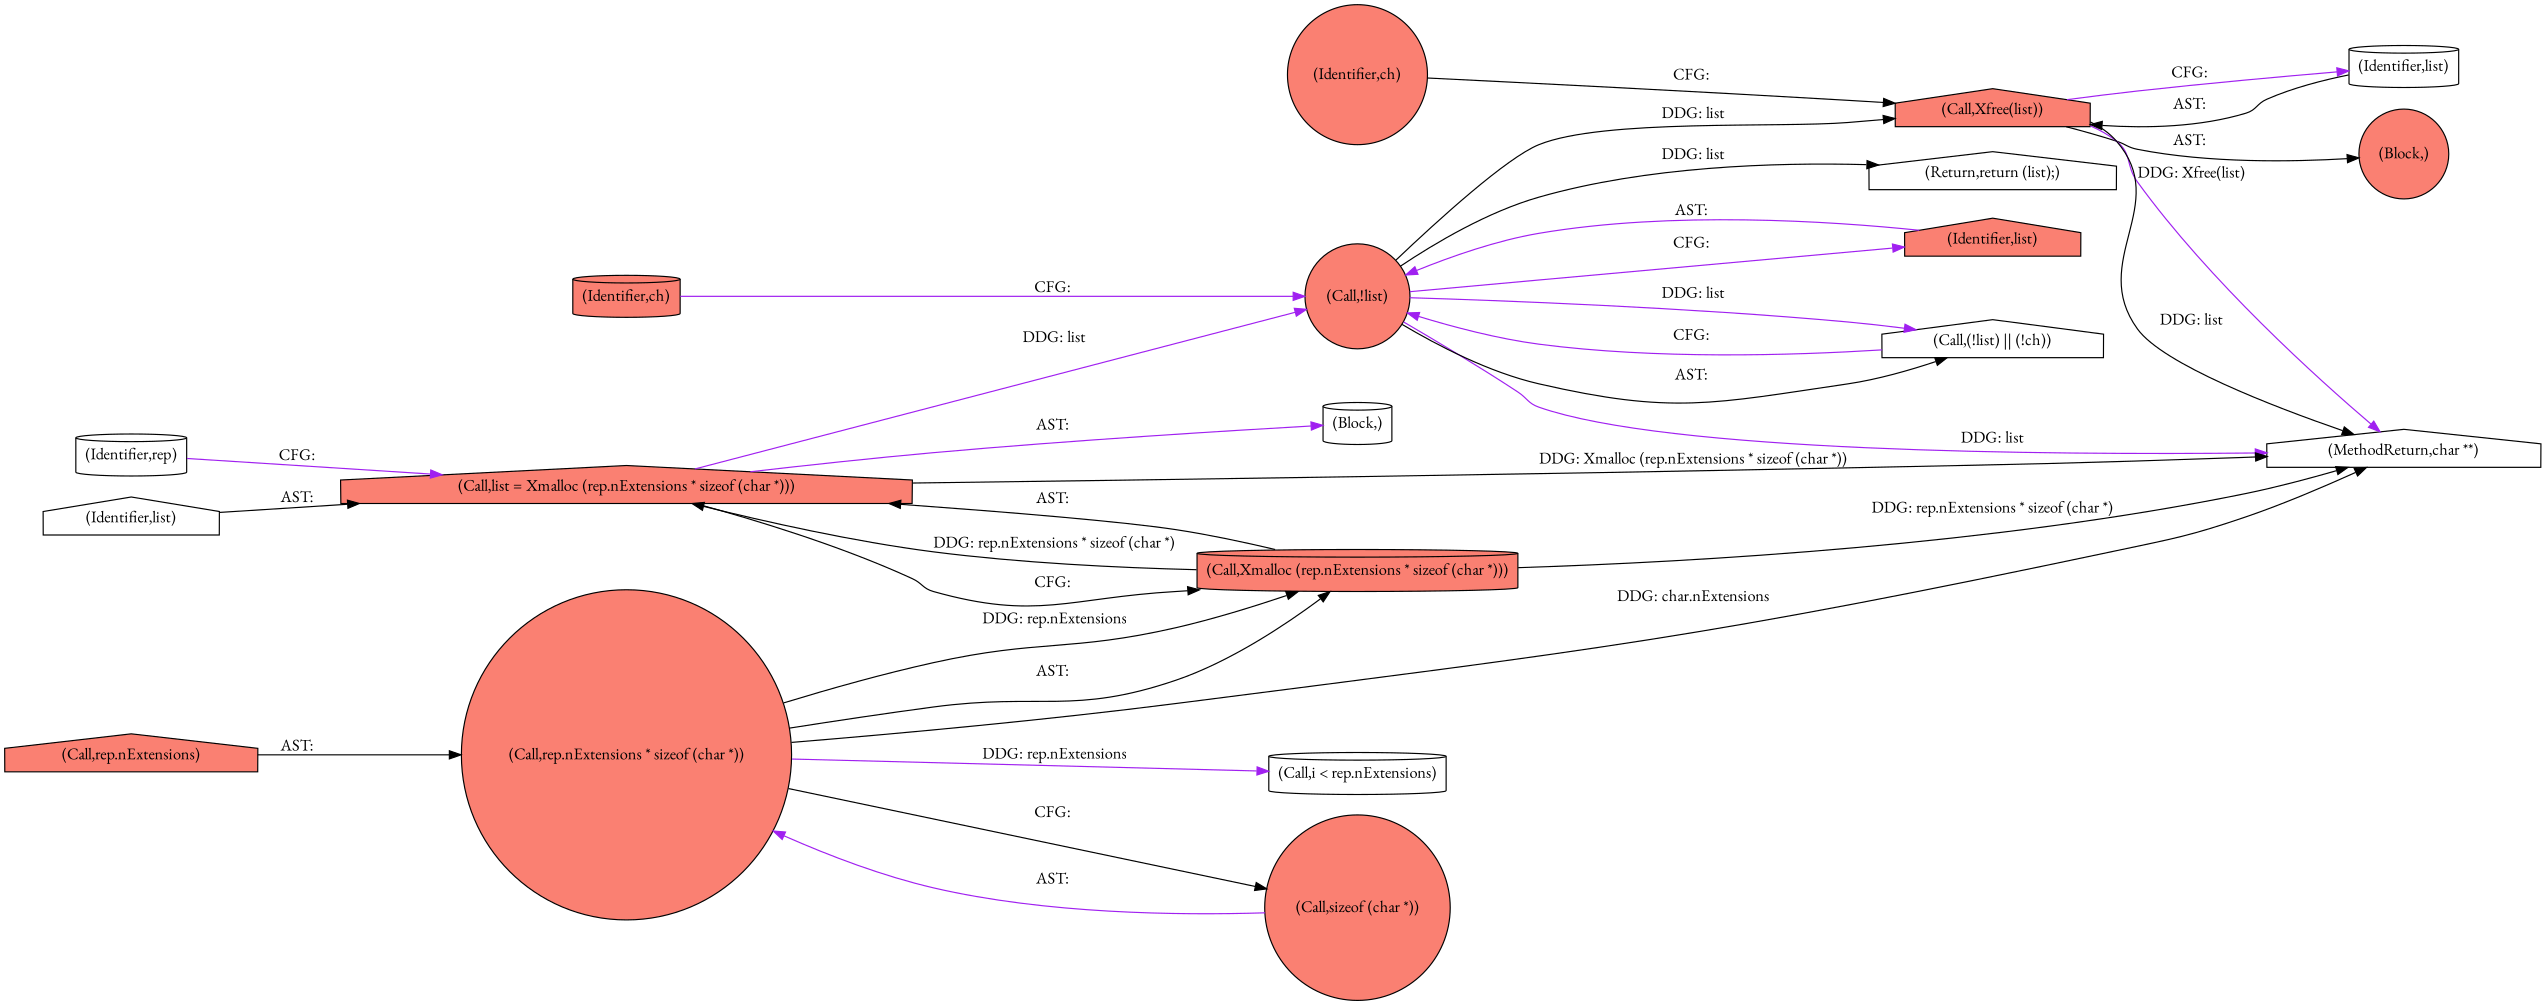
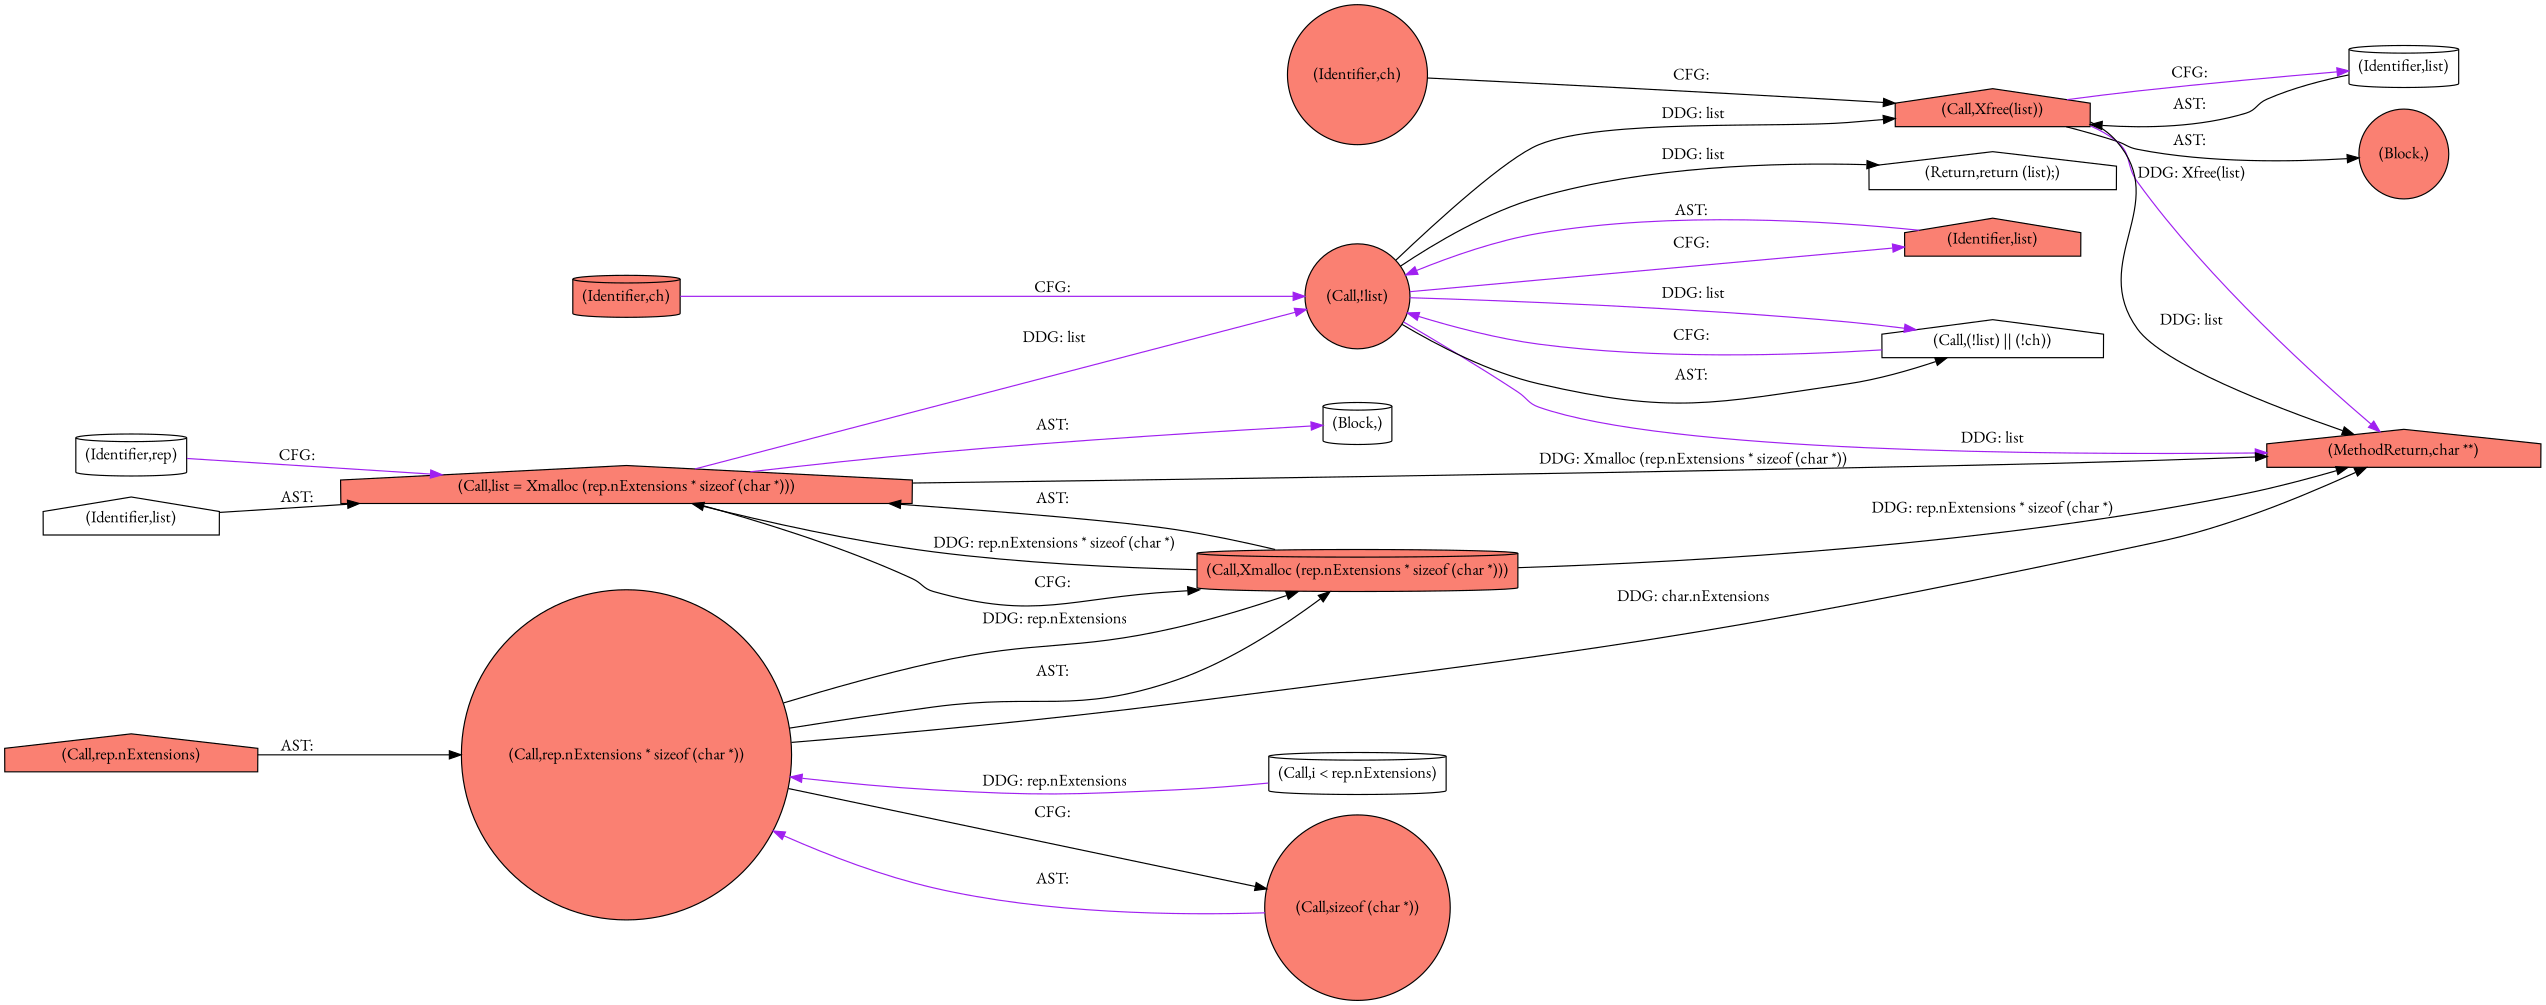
node "(MethodReturn,char **)": fillcolor white -> salmon
edge "(Call,rep.nExtensions * sizeof (char *))" -> "(Call,i < rep.nExtensions)": reversed
